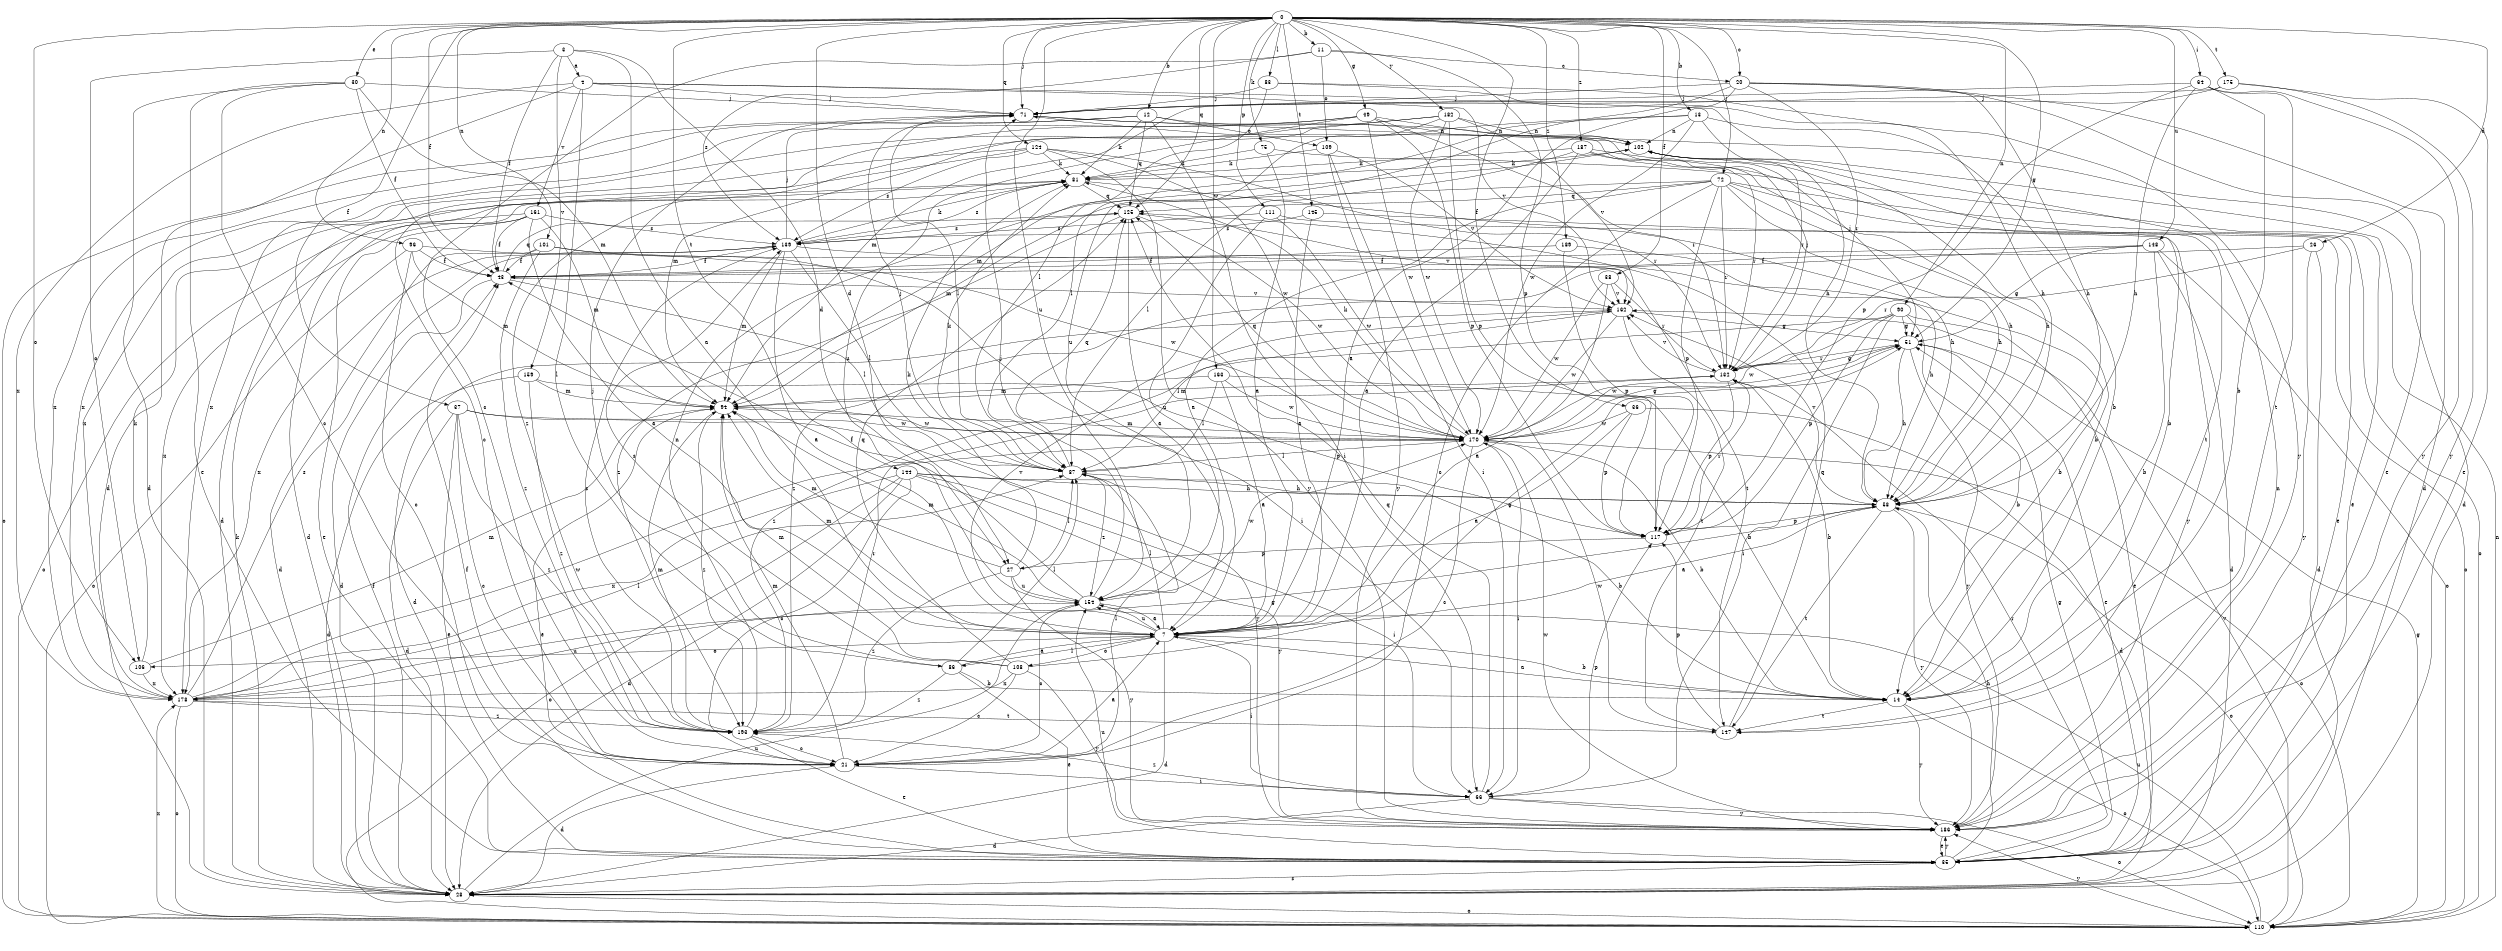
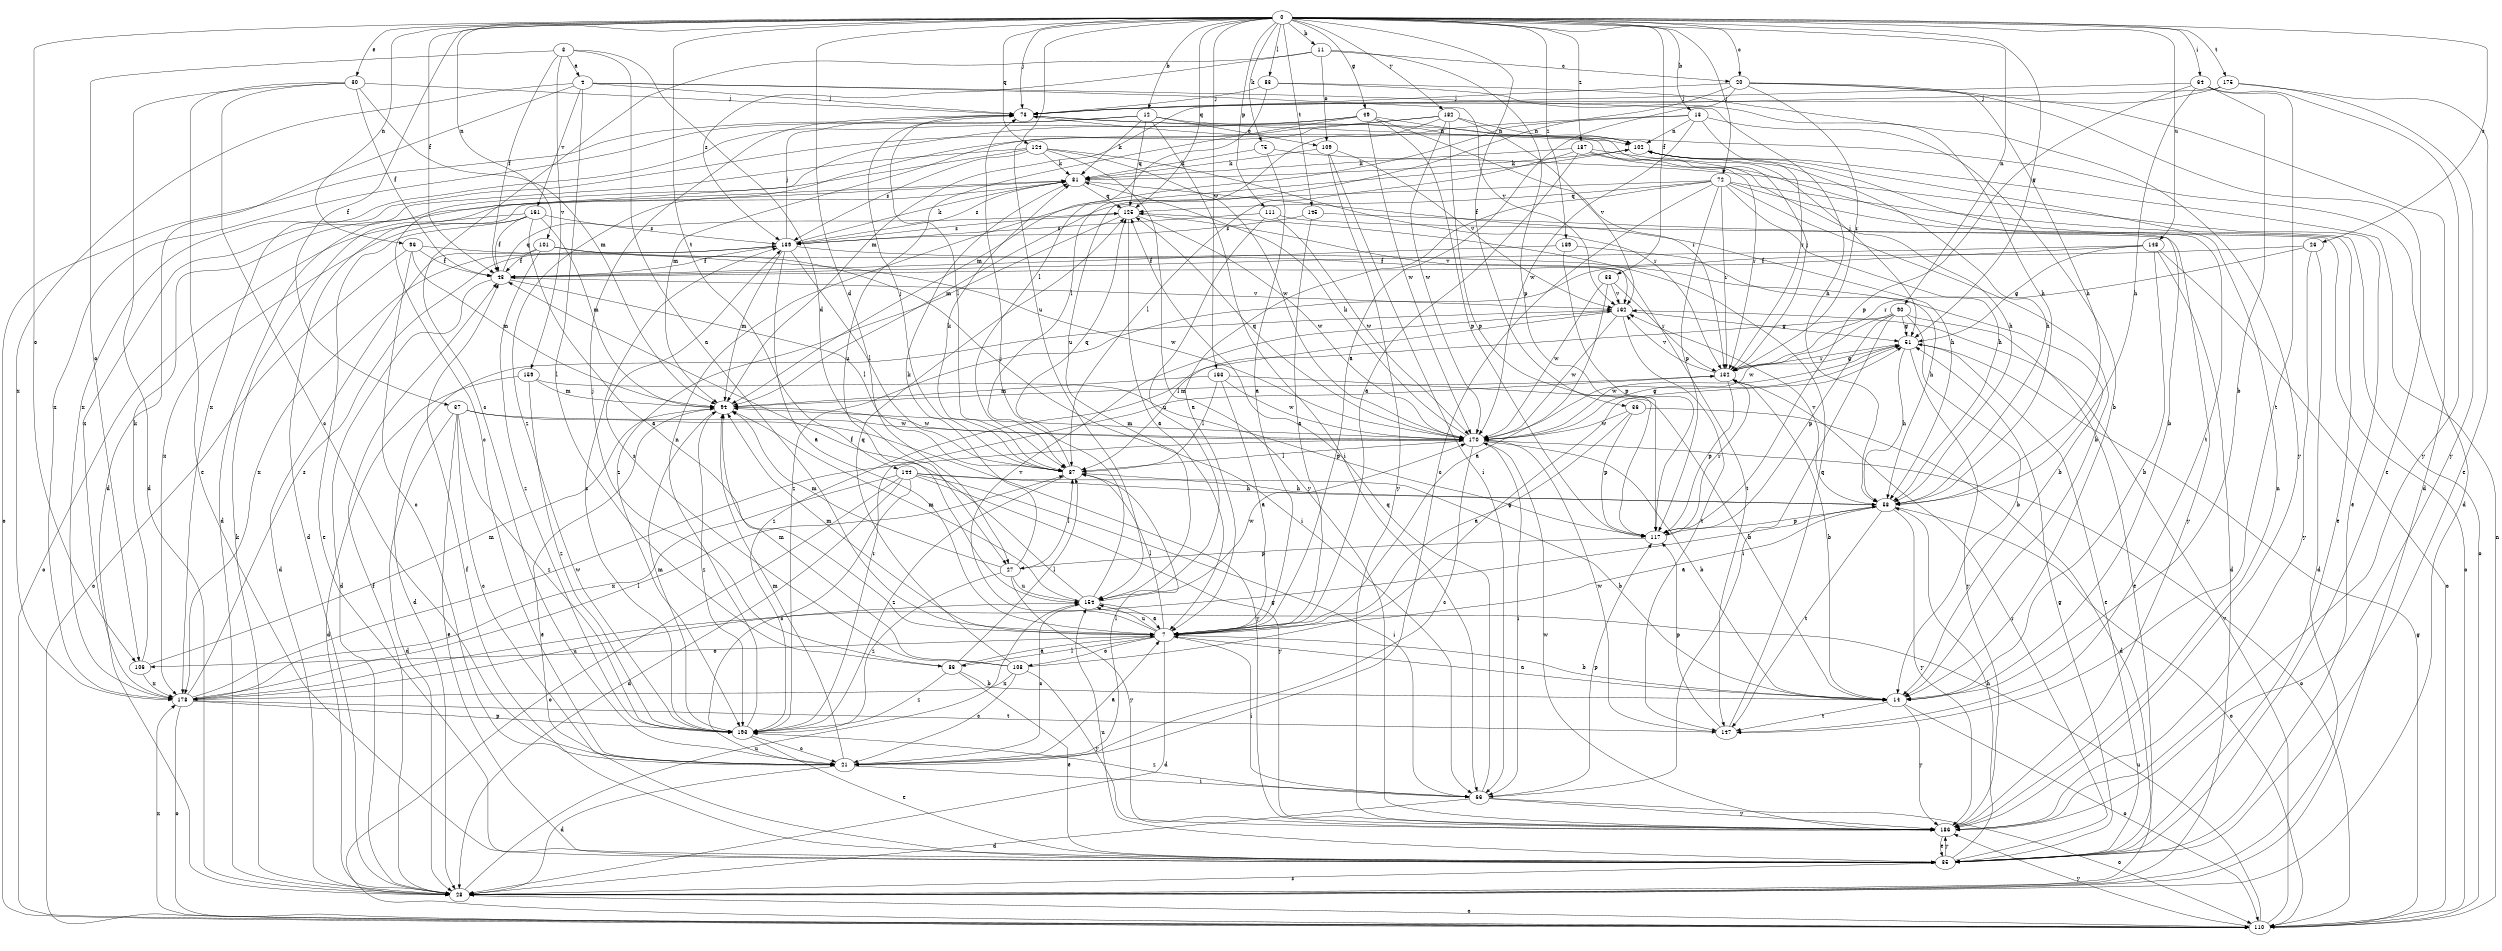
node "71": label "71" -> "73"
edge "0" -> "26": label "d" -> "s"
edge "87" -> "154": now "87" -> "193"
edge "178" -> "193": label "z" -> "p"
